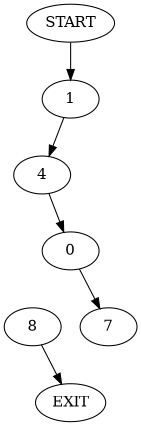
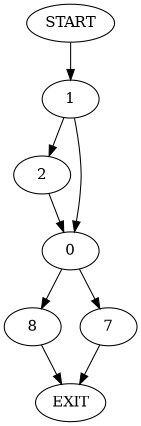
edge "1" -> "0": added
node "4": label "4" -> "2"
edge "0" -> "8": added
edge "7" -> "EXIT": added
